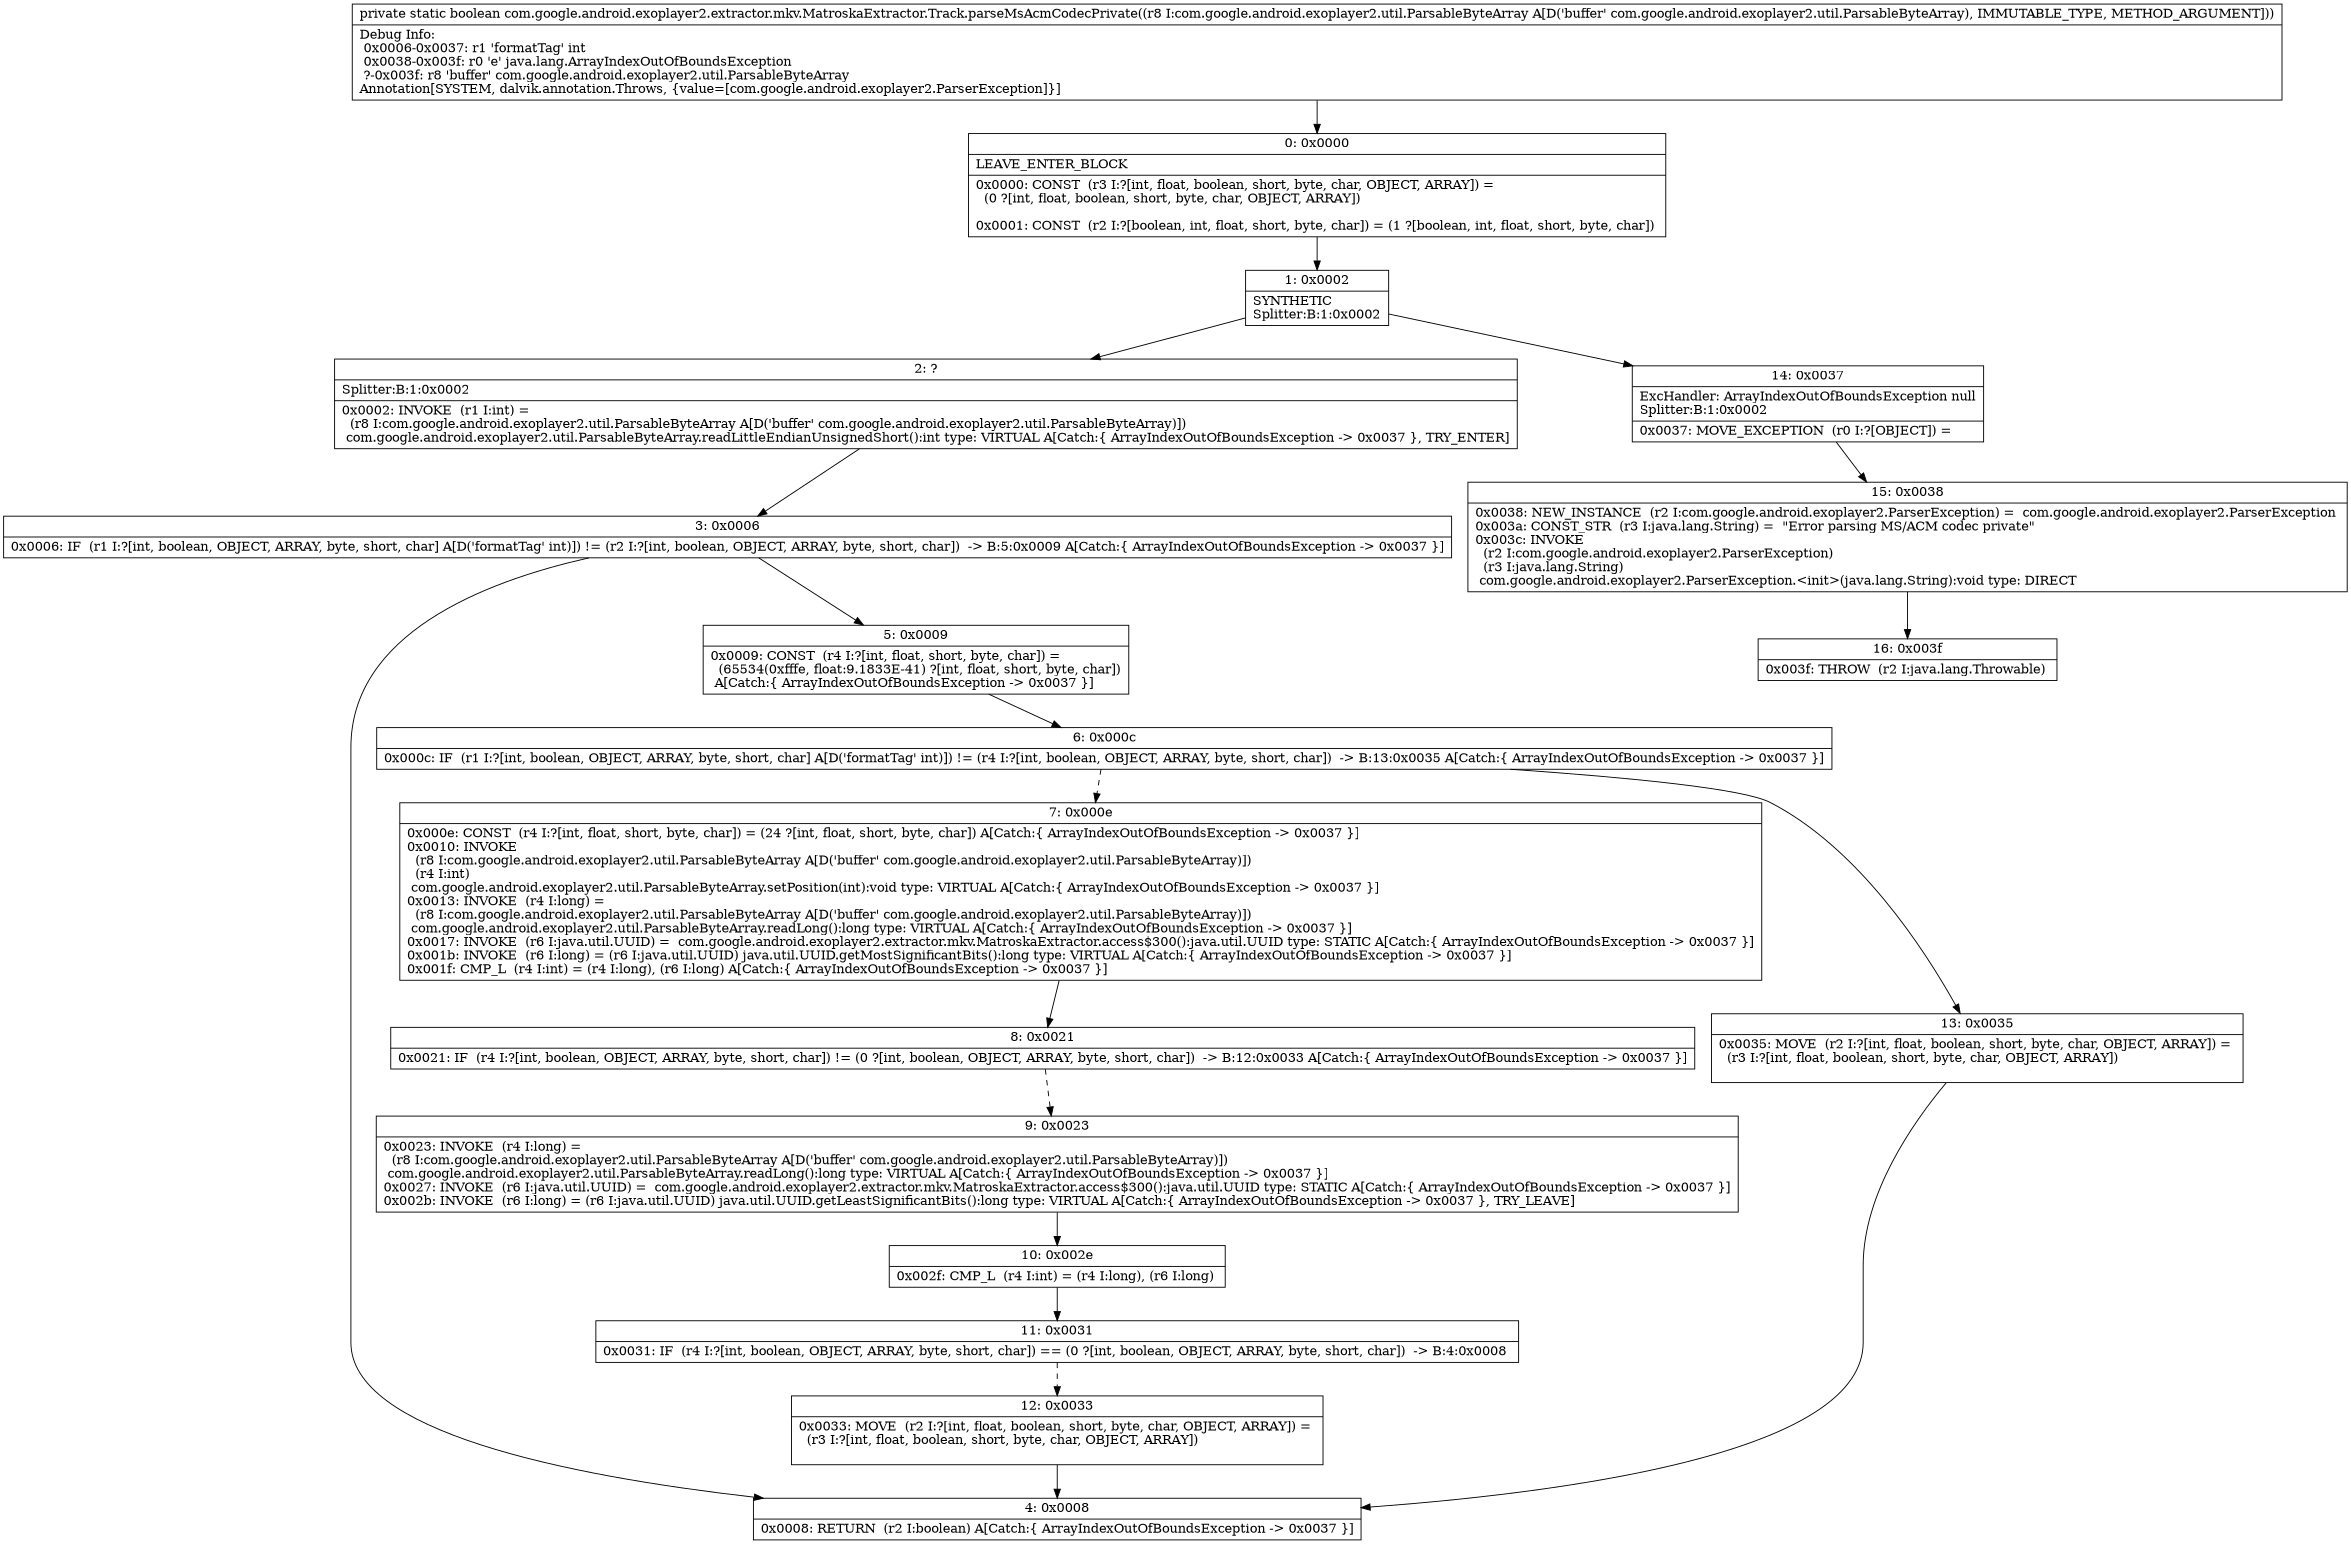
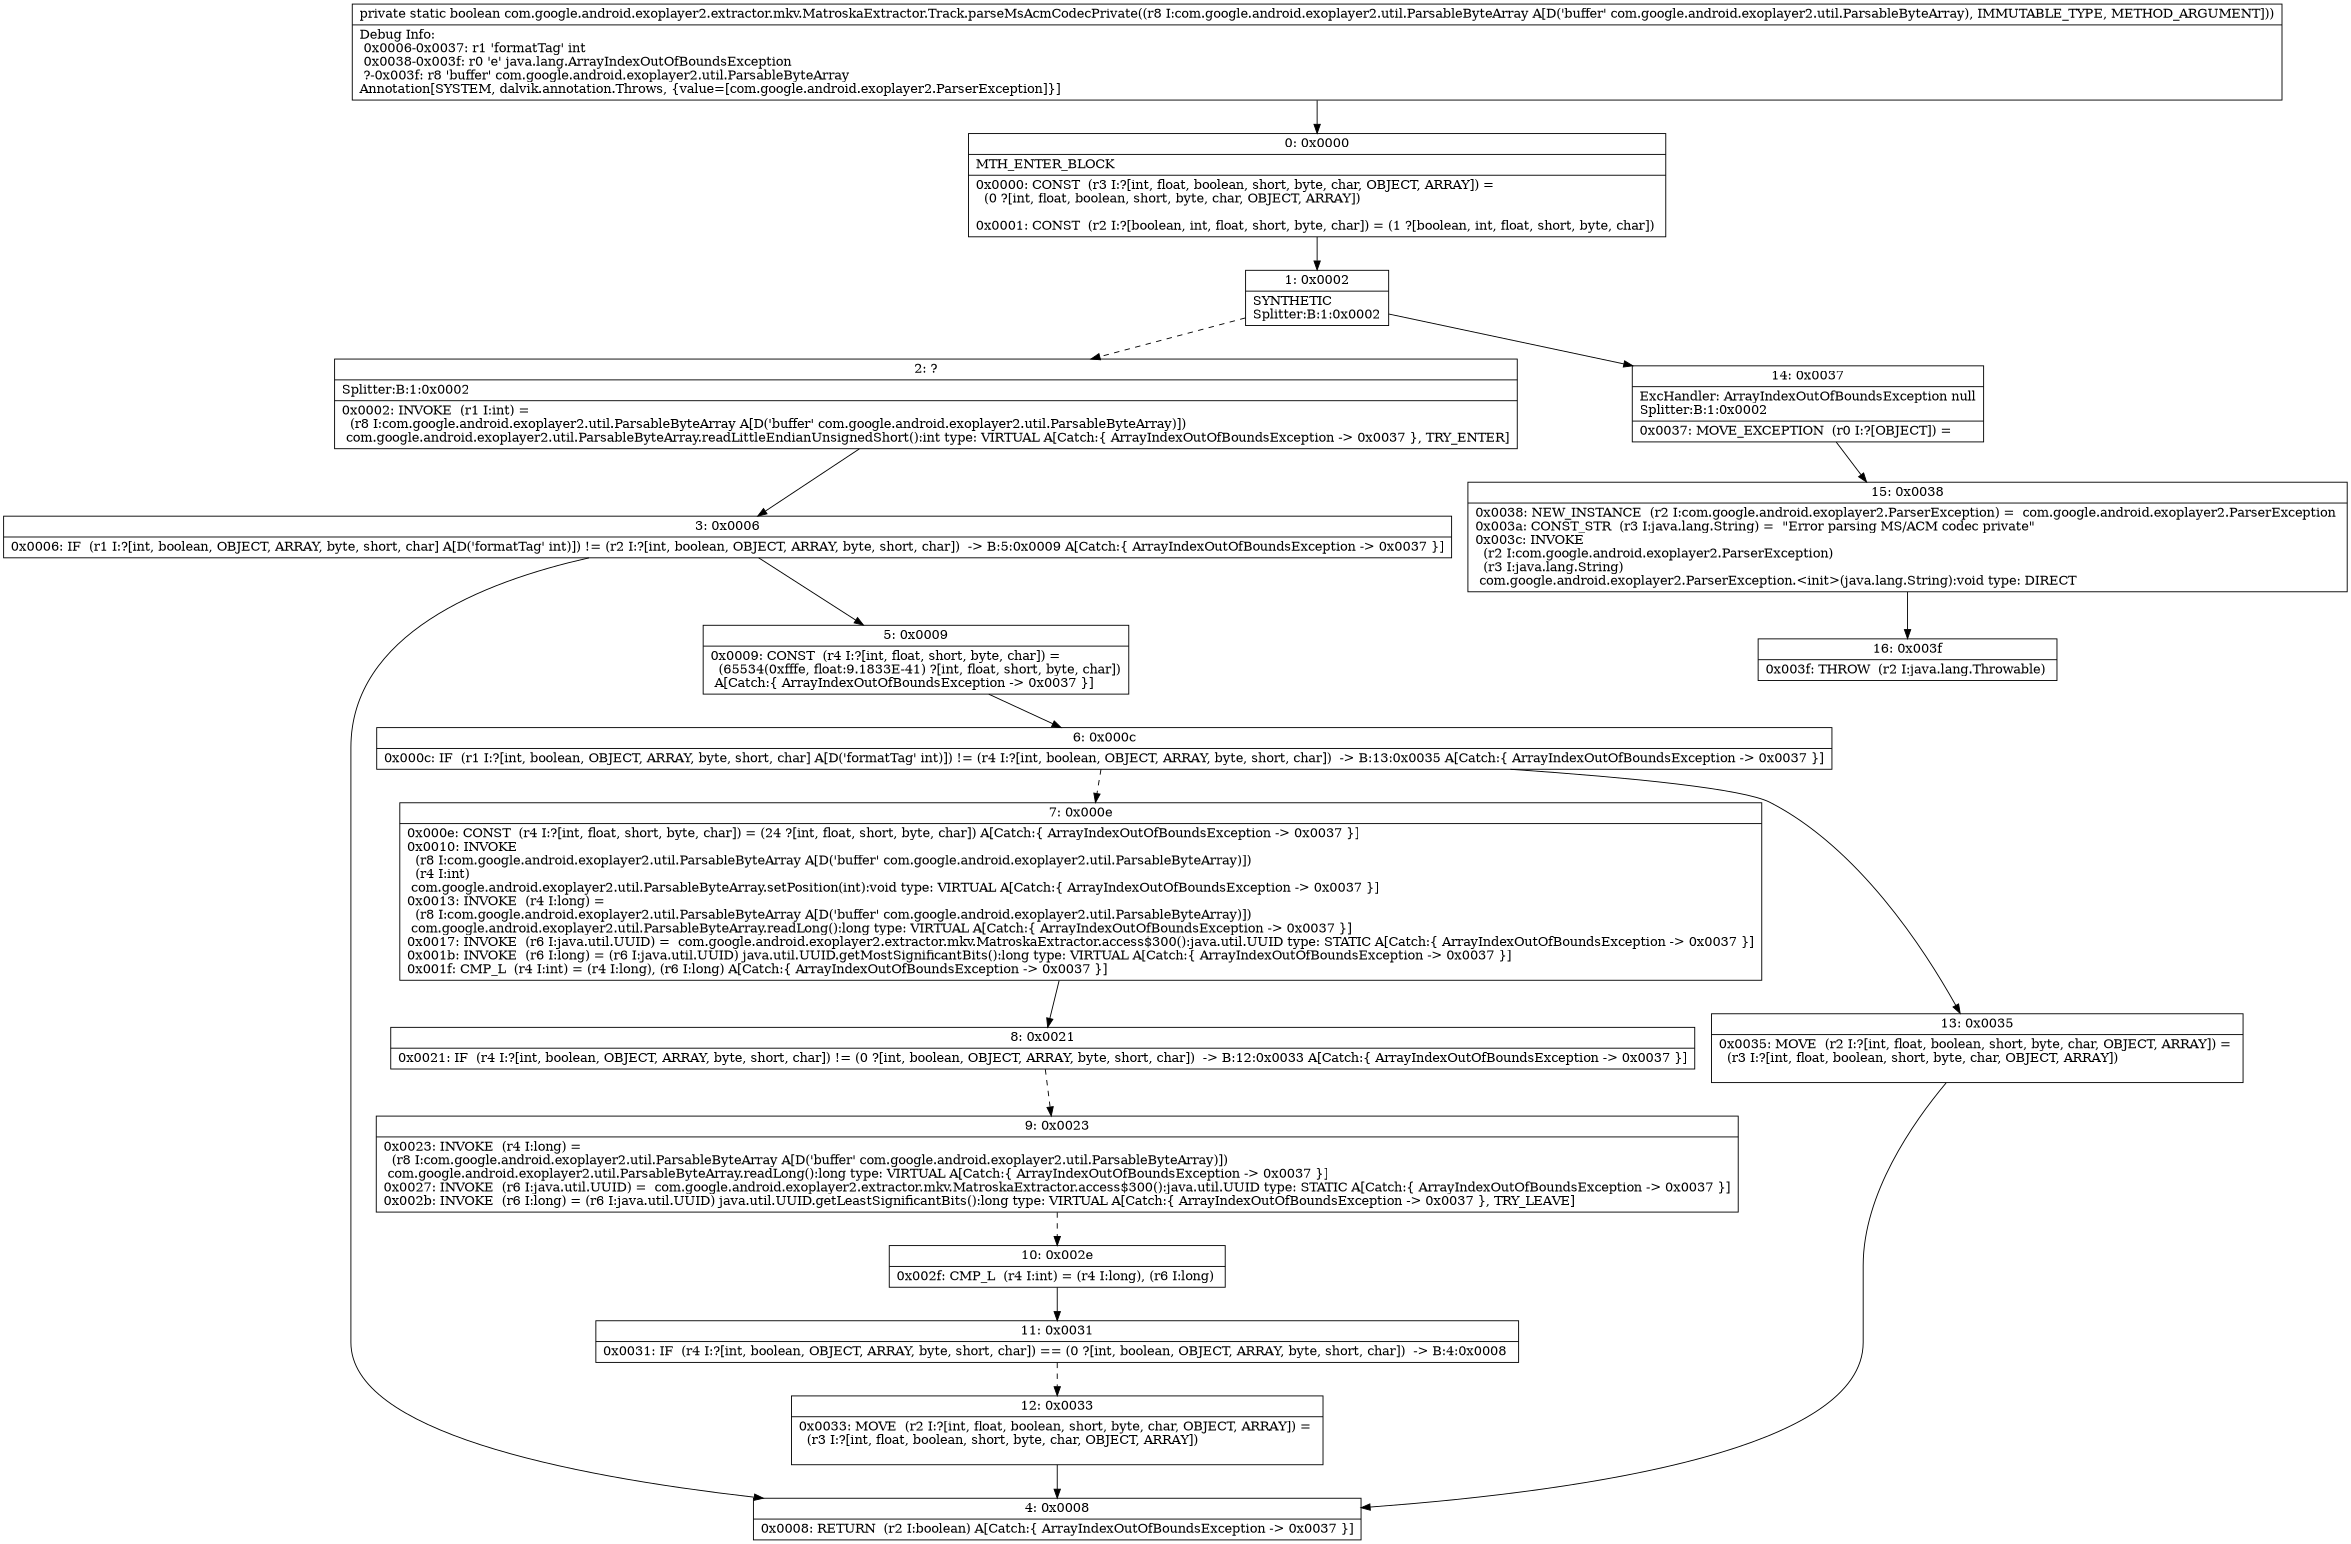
node "0: 0x0000": text "LEAVE_ENTER_BLOCK" -> "MTH_ENTER_BLOCK"
edge "1: 0x0002" -> "2: ?": style solid -> dashed
edge "9: 0x0023" -> "10: 0x002e": style solid -> dashed
